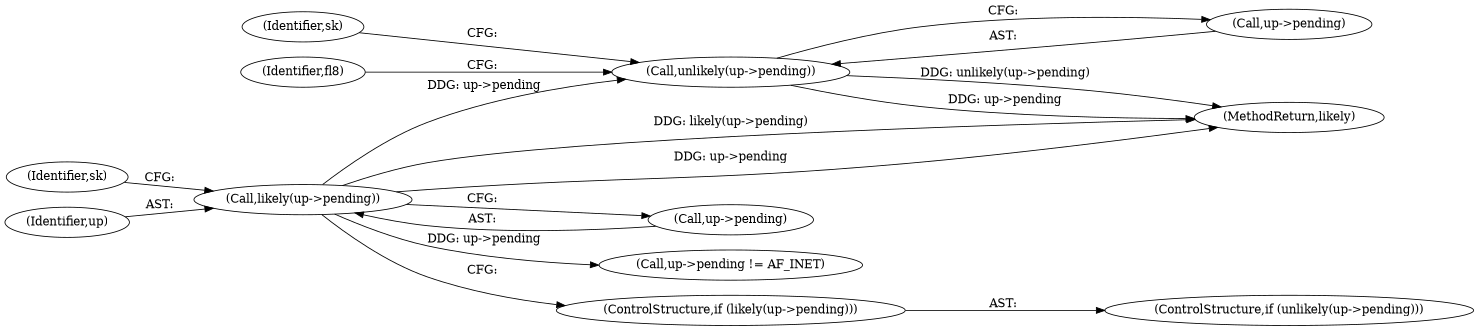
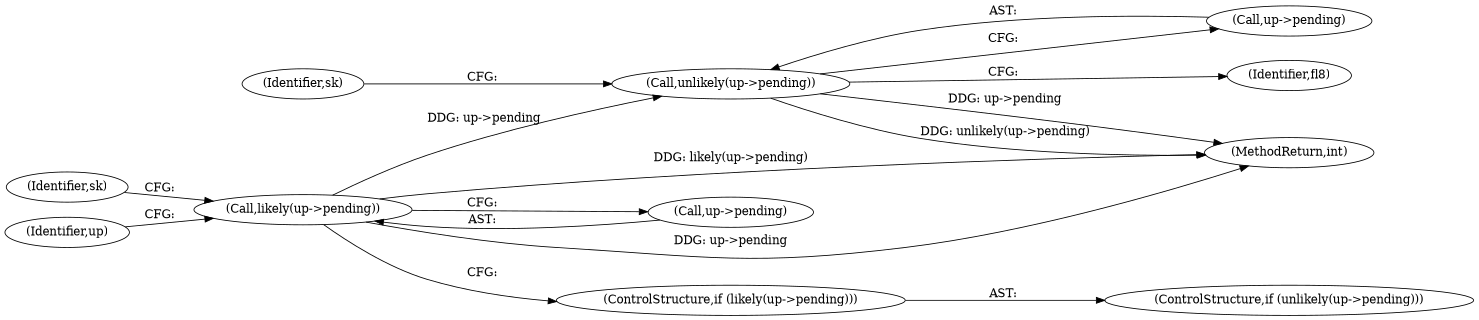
edge "(Identifier,fl8)" -> "(Call,unlikely(up->pending))": reversed
node "(MethodReturn,likely)": label "(MethodReturn,likely)" -> "(MethodReturn,int)"
edge "(Identifier,up)" -> "(Call,likely(up->pending))": label "AST: " -> "CFG: "
node "(Call,up->pending != AF_INET)": removed
